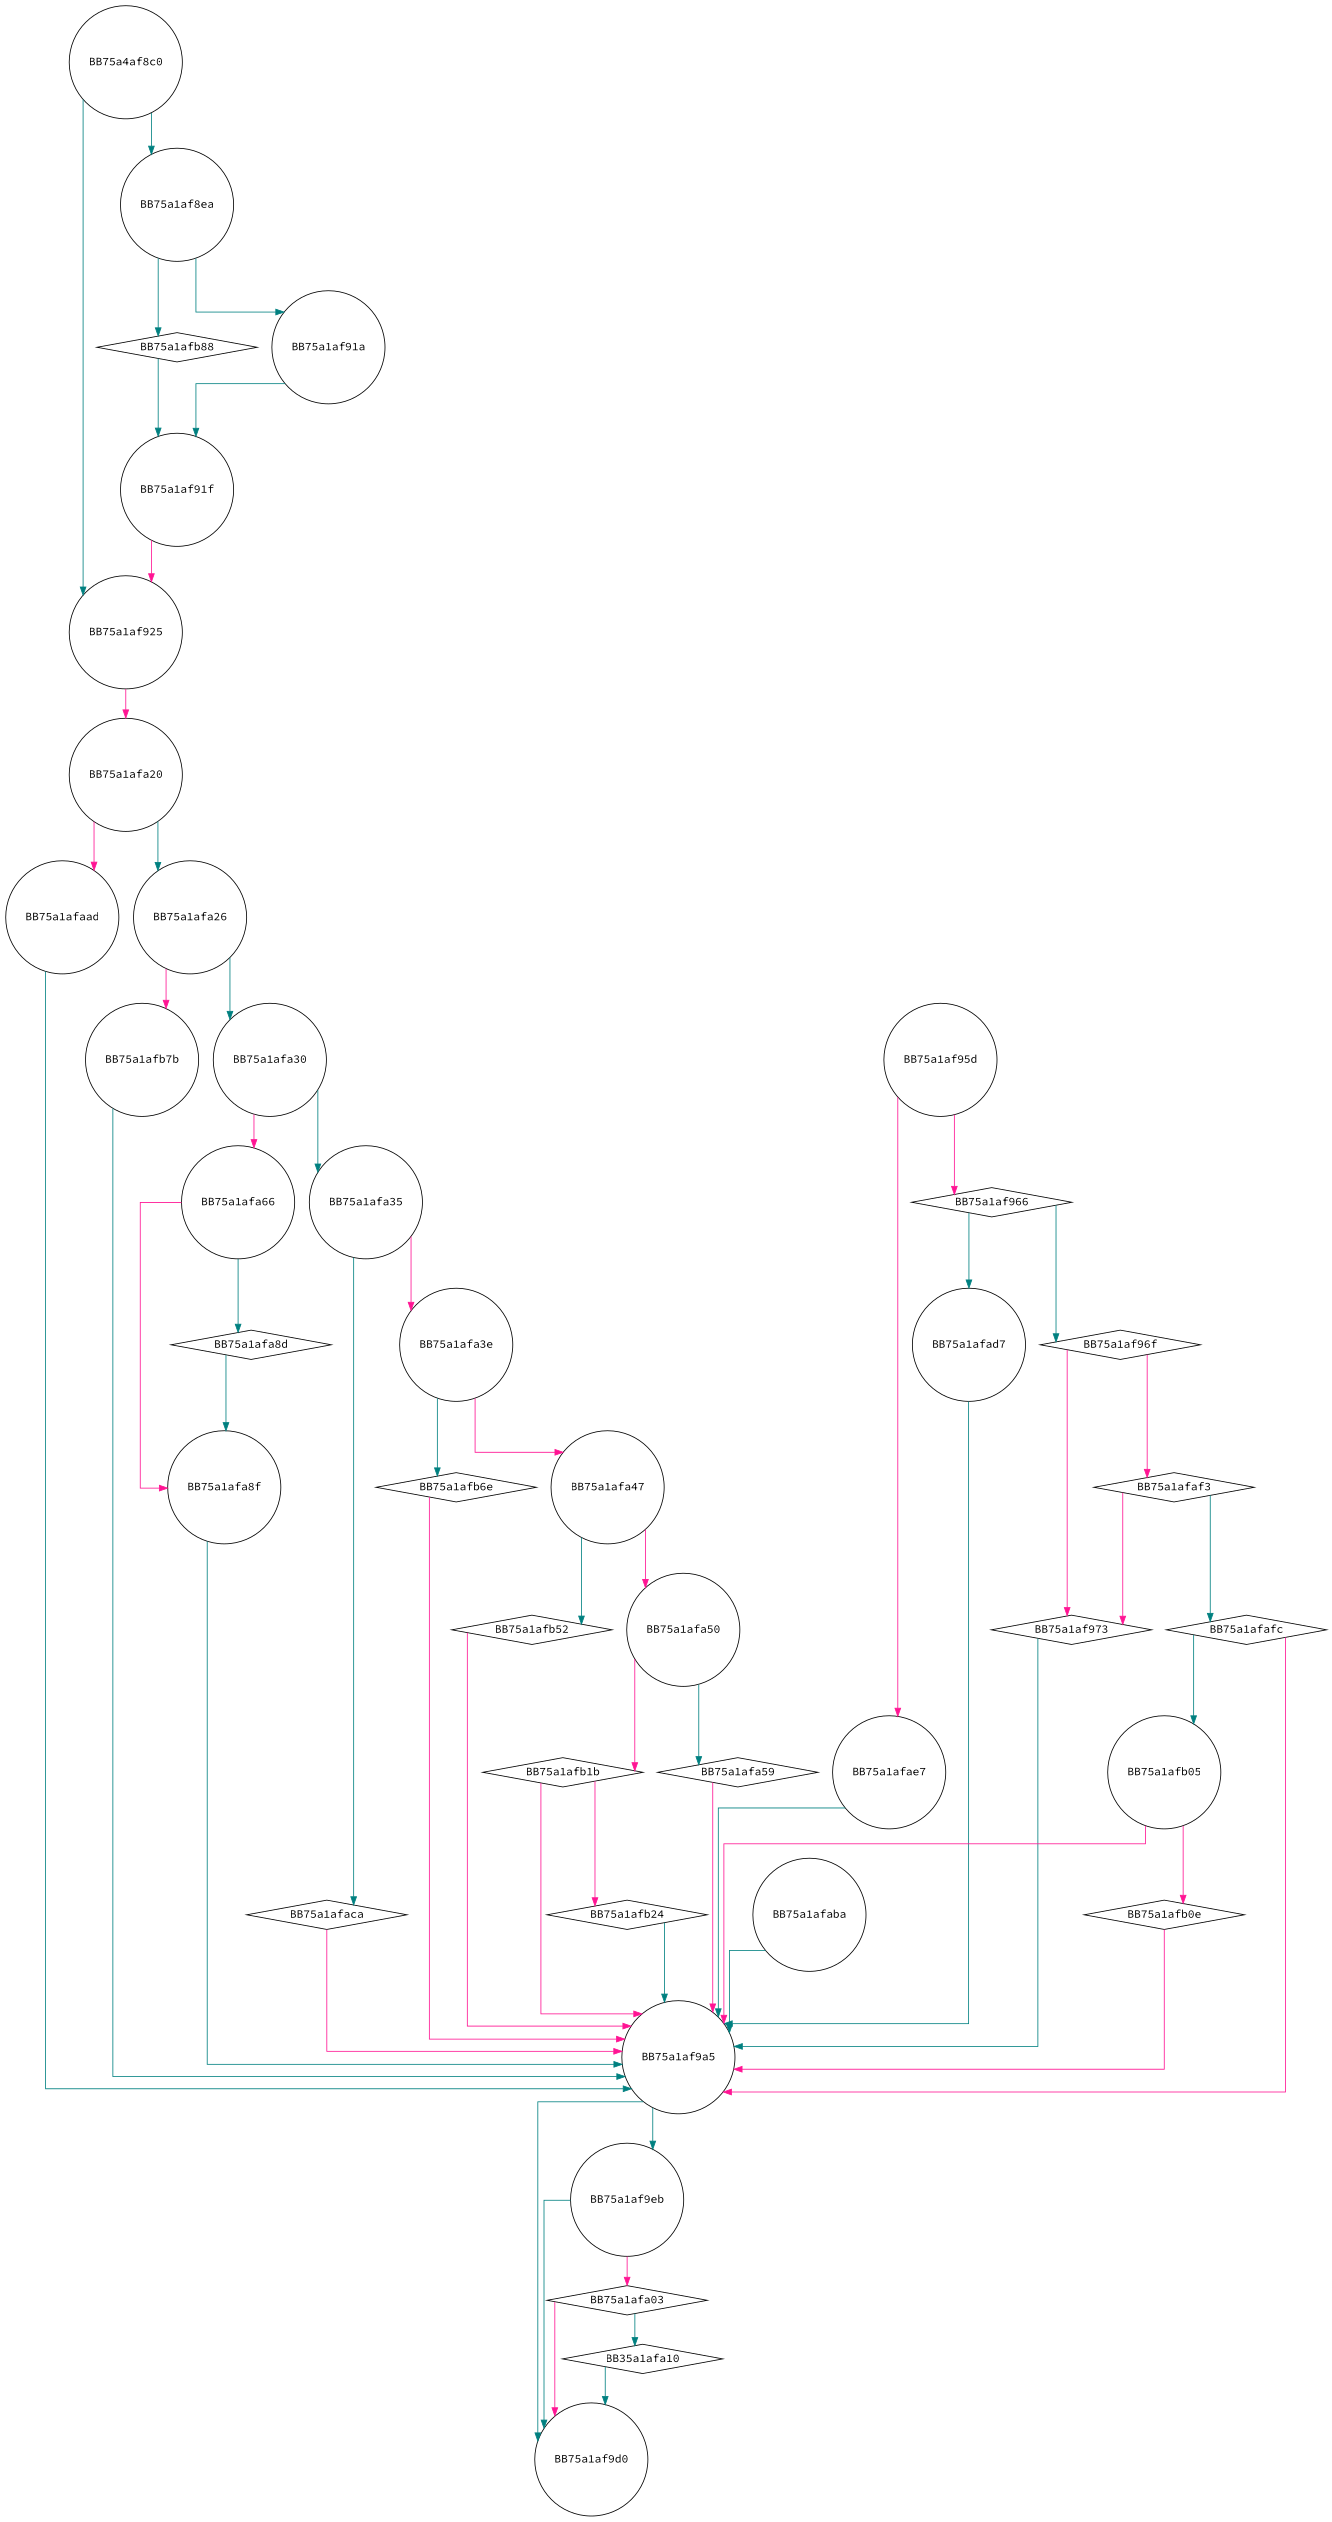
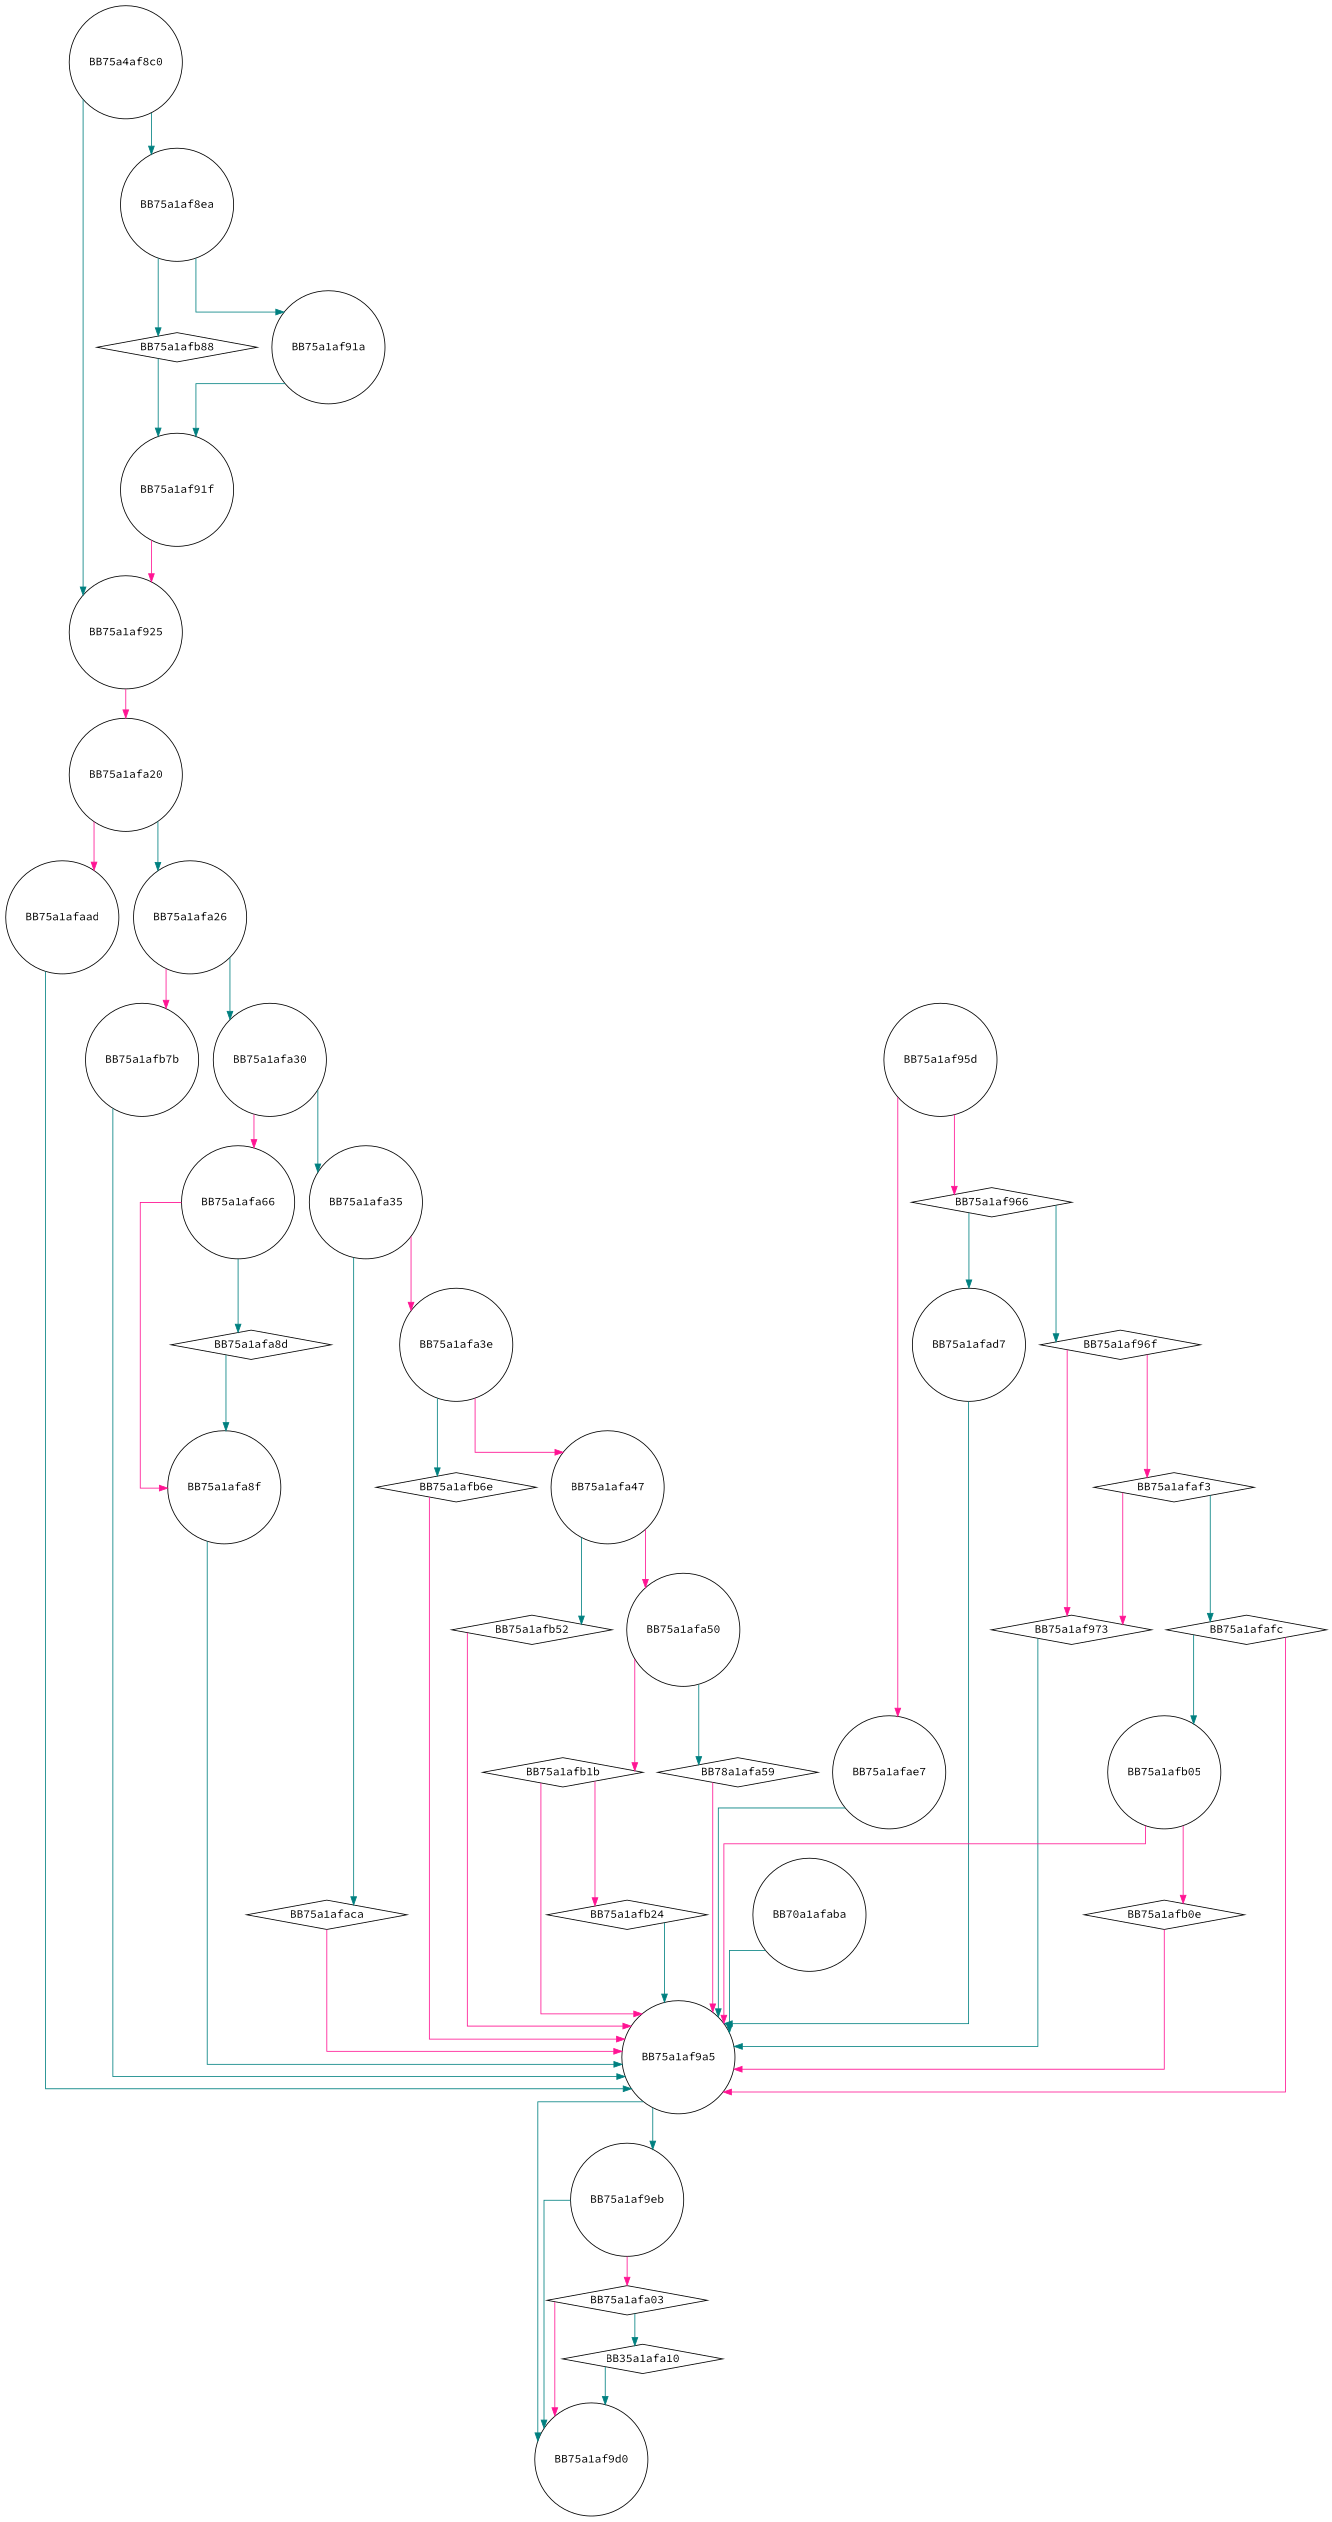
node "BB75a1afa59": label "BB75a1afa59" -> "BB78a1afa59"
node "BB75a1afaba": label "BB75a1afaba" -> "BB70a1afaba"
